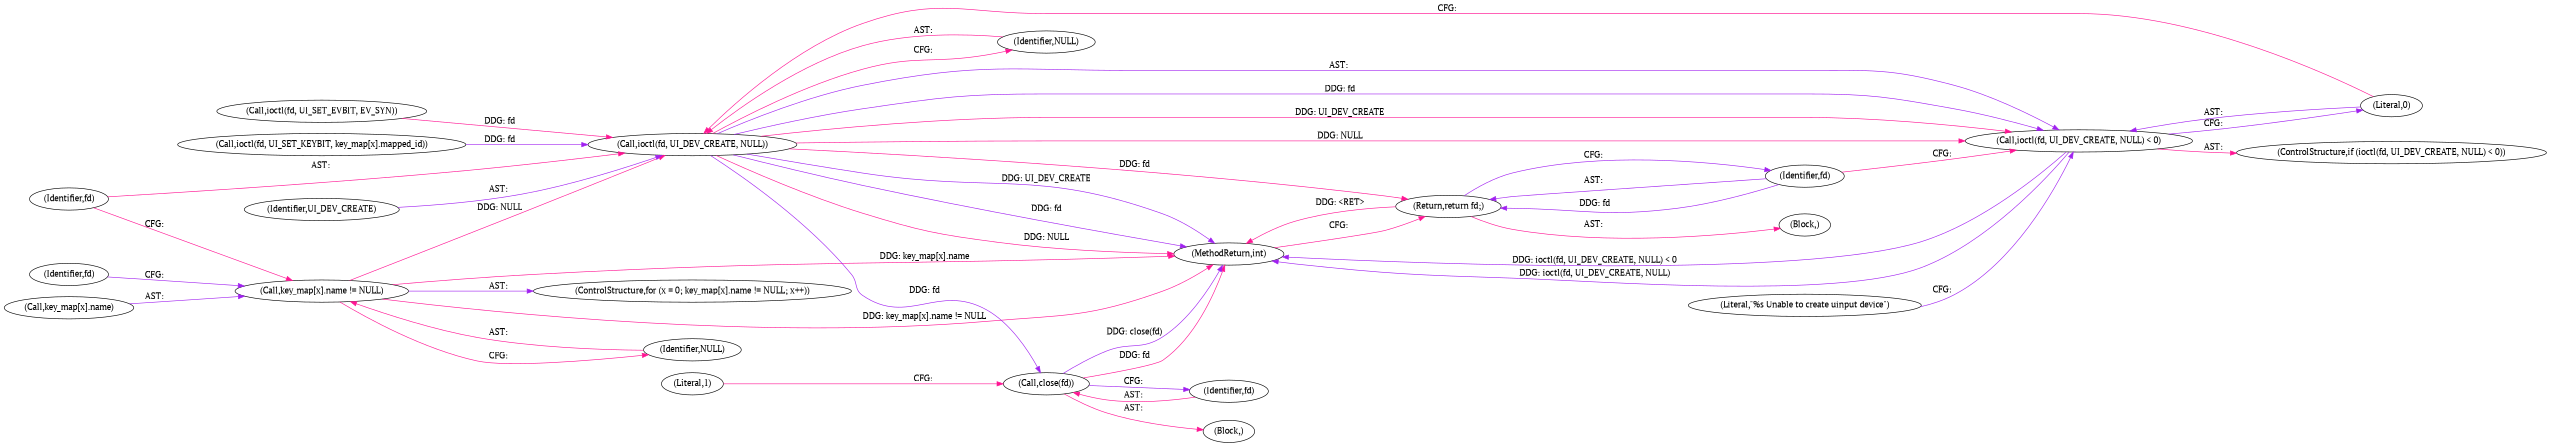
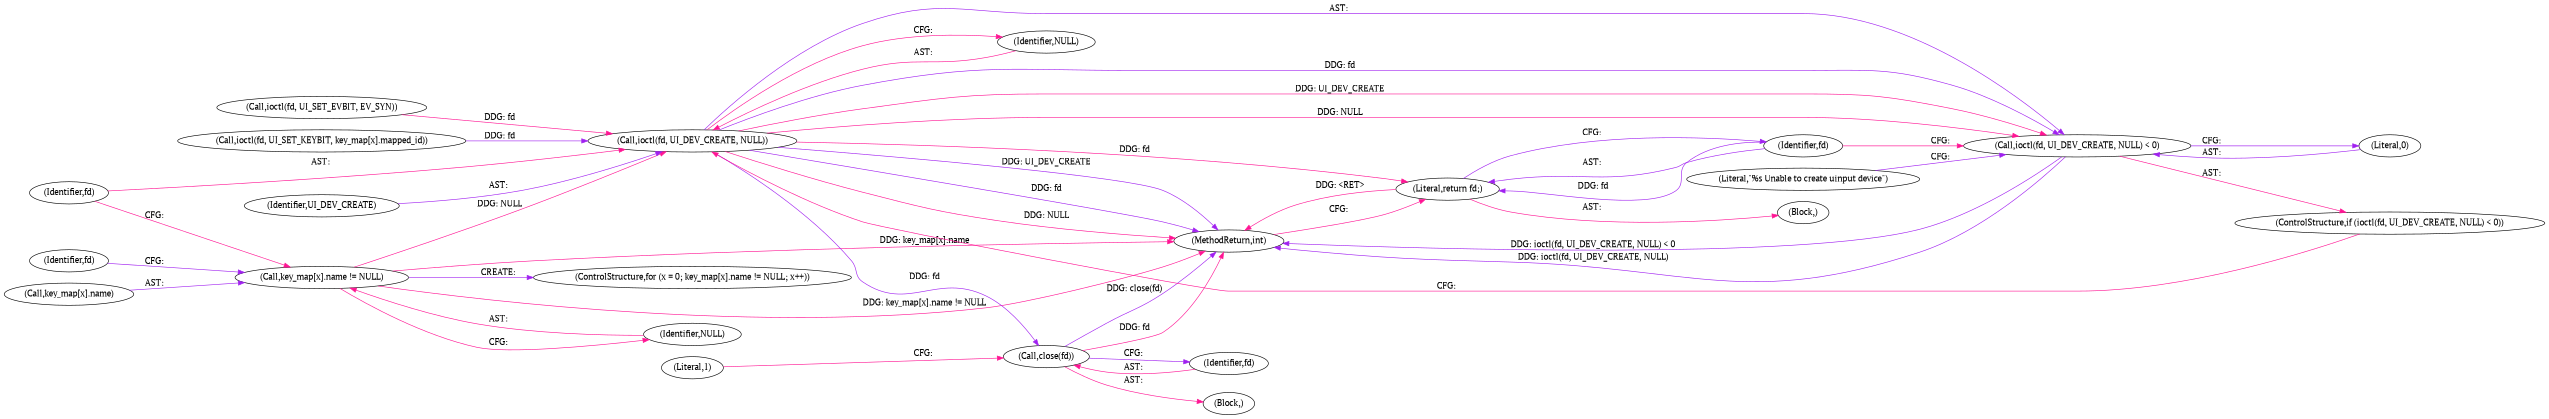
edge "(Literal,0)" -> "(Call,ioctl(fd, UI_DEV_CREATE, NULL))": now "(ControlStructure,if (ioctl(fd, UI_DEV_CREATE, NULL) < 0))" -> "(Call,ioctl(fd, UI_DEV_CREATE, NULL))"
node "(Return,return fd;)": label "(Return,return fd;)" -> "(Literal,return fd;)"
edge "(Call,key_map[x].name != NULL)" -> "(ControlStructure,for (x = 0; key_map[x].name != NULL; x++))": label "AST: " -> "CREATE: "
